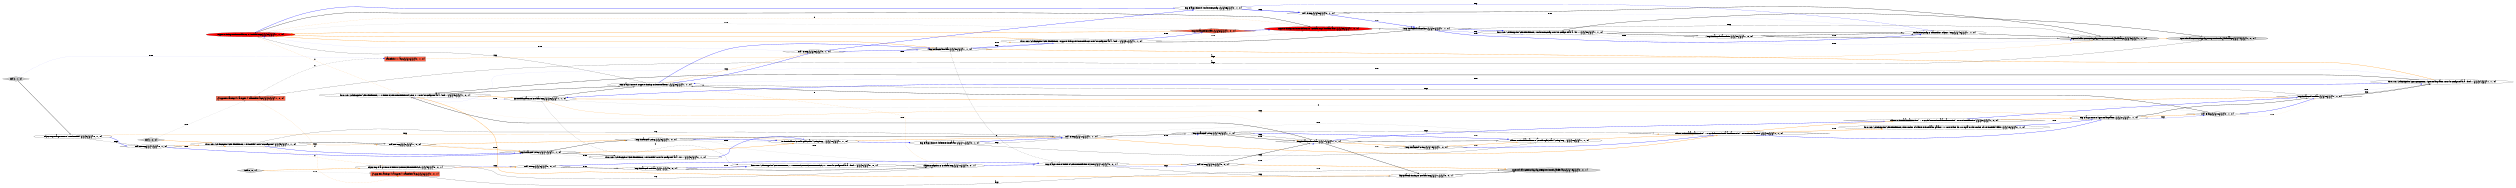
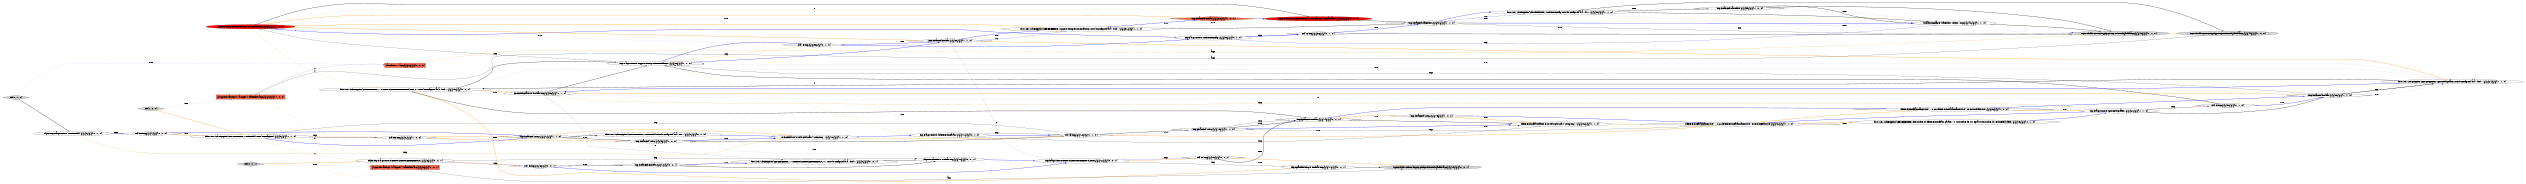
edge "!(tmp instanceof Boolean)@@@14@@@['1', '1', '1']" -> "skipUpdateIfMissing = (Boolean)tmp@@@17@@@['0', '0', '1']": removed
